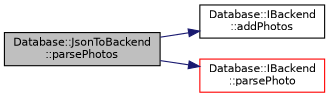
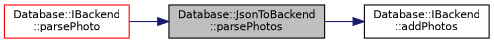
edge "Database::JsonToBackend ::parsePhotos" -> "Database::IBackend ::parsePhoto": reversed
